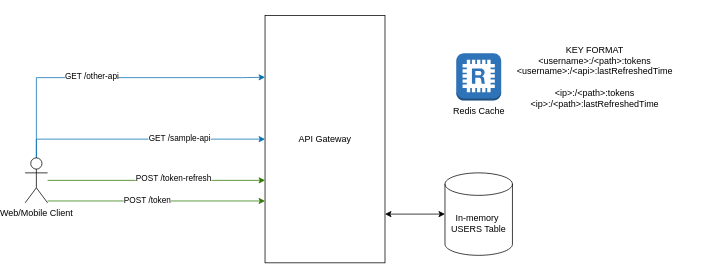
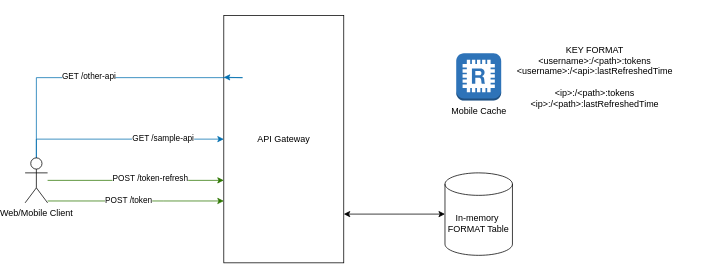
node "Redis Cache": label "Redis Cache" -> "Mobile Cache"
node "API Gateway": moved (325, 139) -> (284, 139)
node "In-memory USERS Table": label "In-memory USERS Table" -> "In-memory FORMAT Table"
